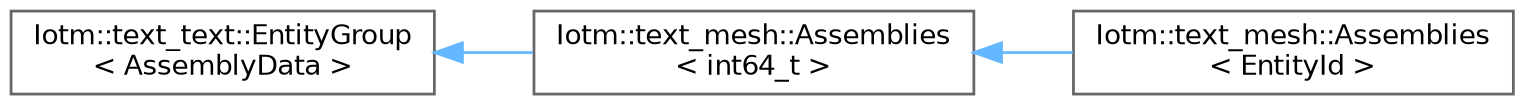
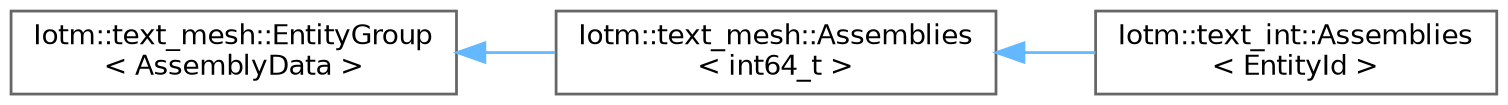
node "Iotm::text_text::EntityGroup < AssemblyData >": label "Iotm::text_text::EntityGroup < AssemblyData >" -> "Iotm::text_mesh::EntityGroup < AssemblyData >"
node "Iotm::text_mesh::Assemblies < EntityId >": label "Iotm::text_mesh::Assemblies < EntityId >" -> "Iotm::text_int::Assemblies < EntityId >"
